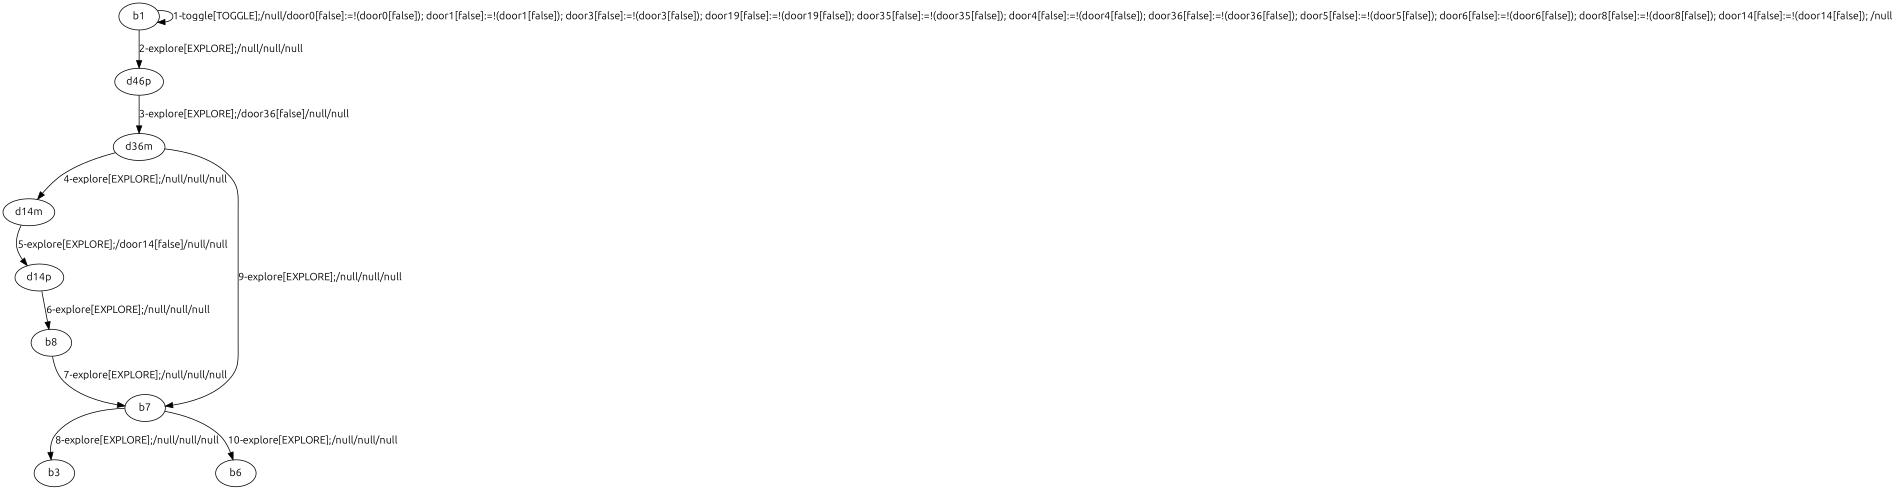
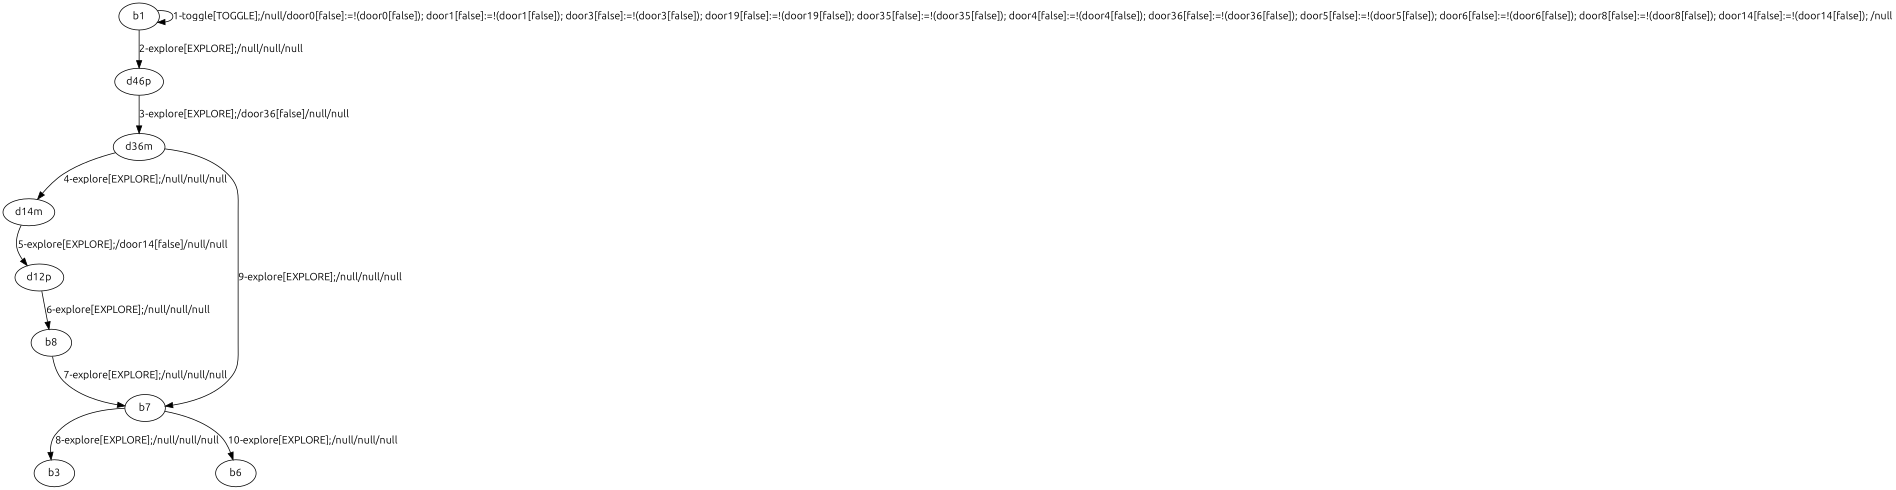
node "d14p": label "d14p" -> "d12p"
